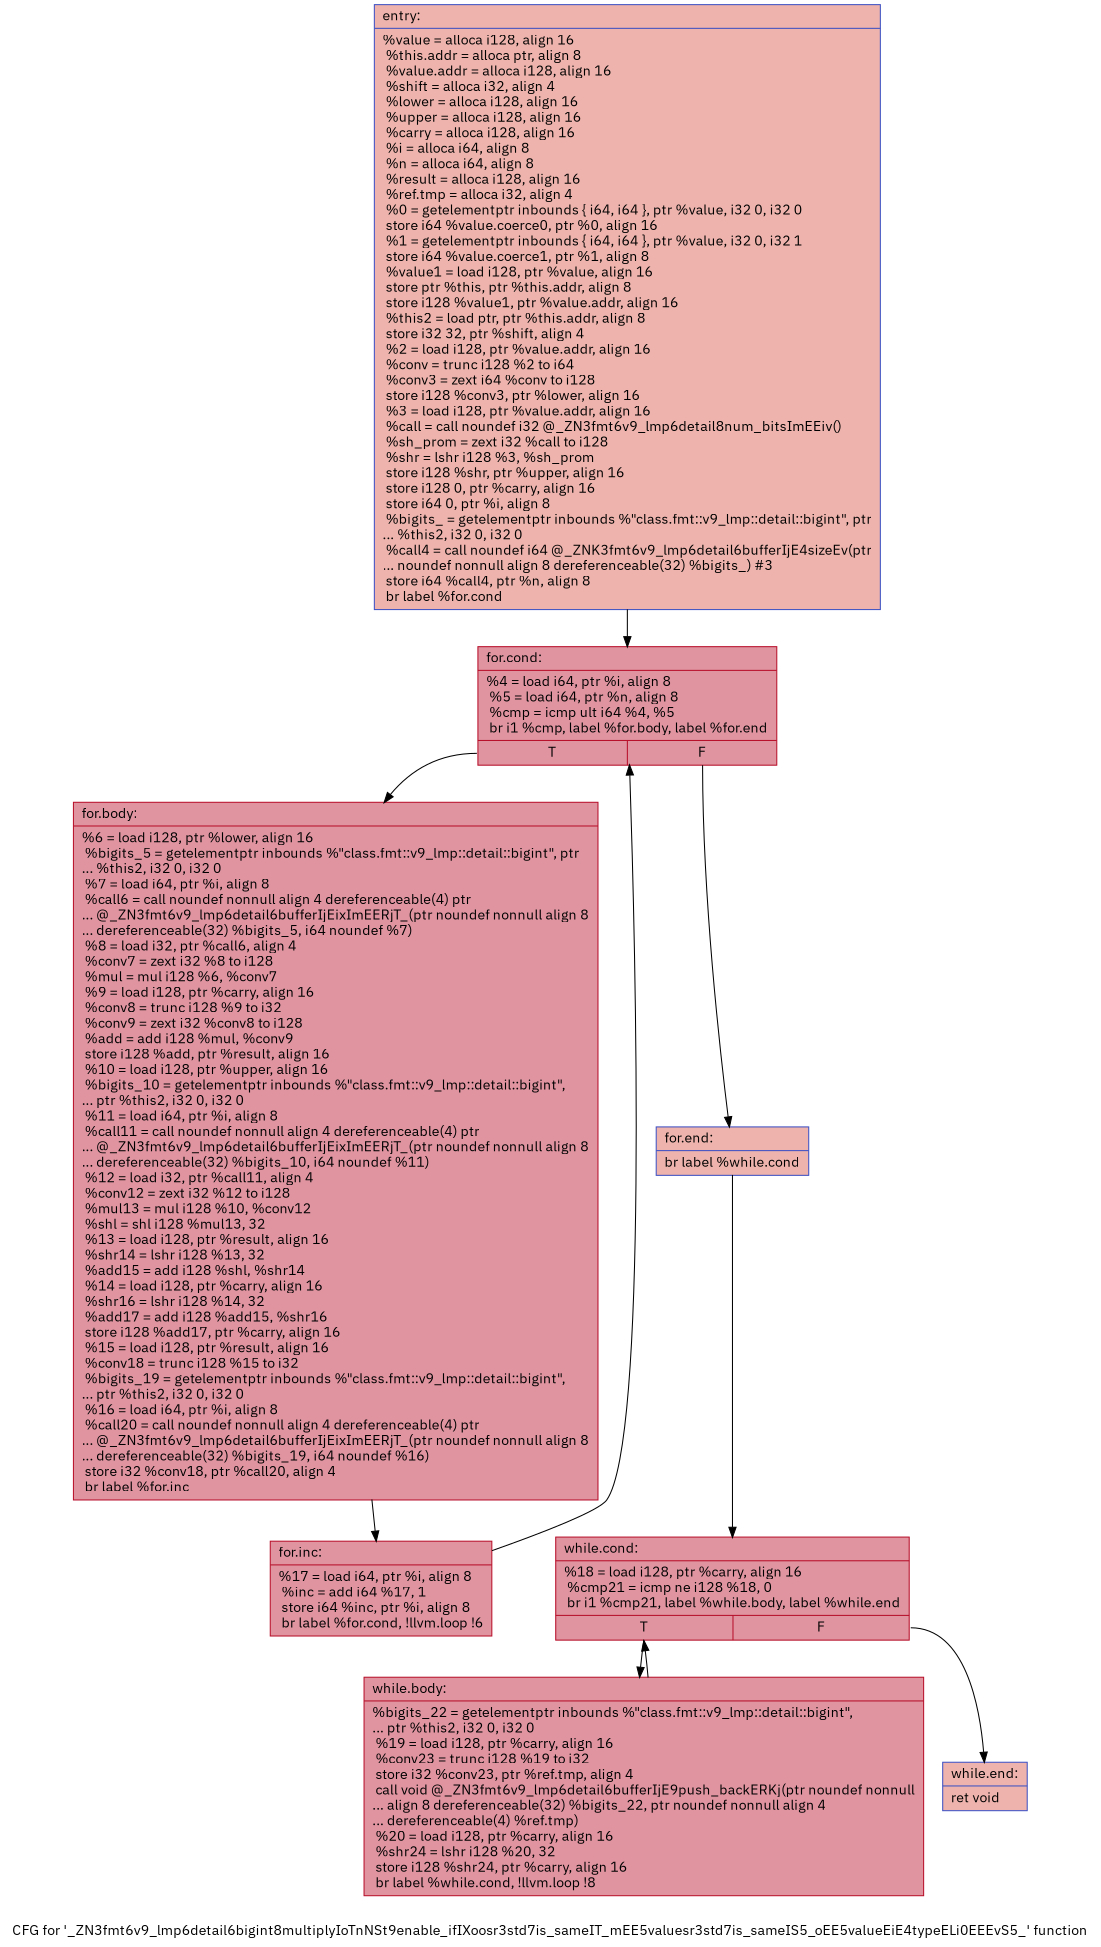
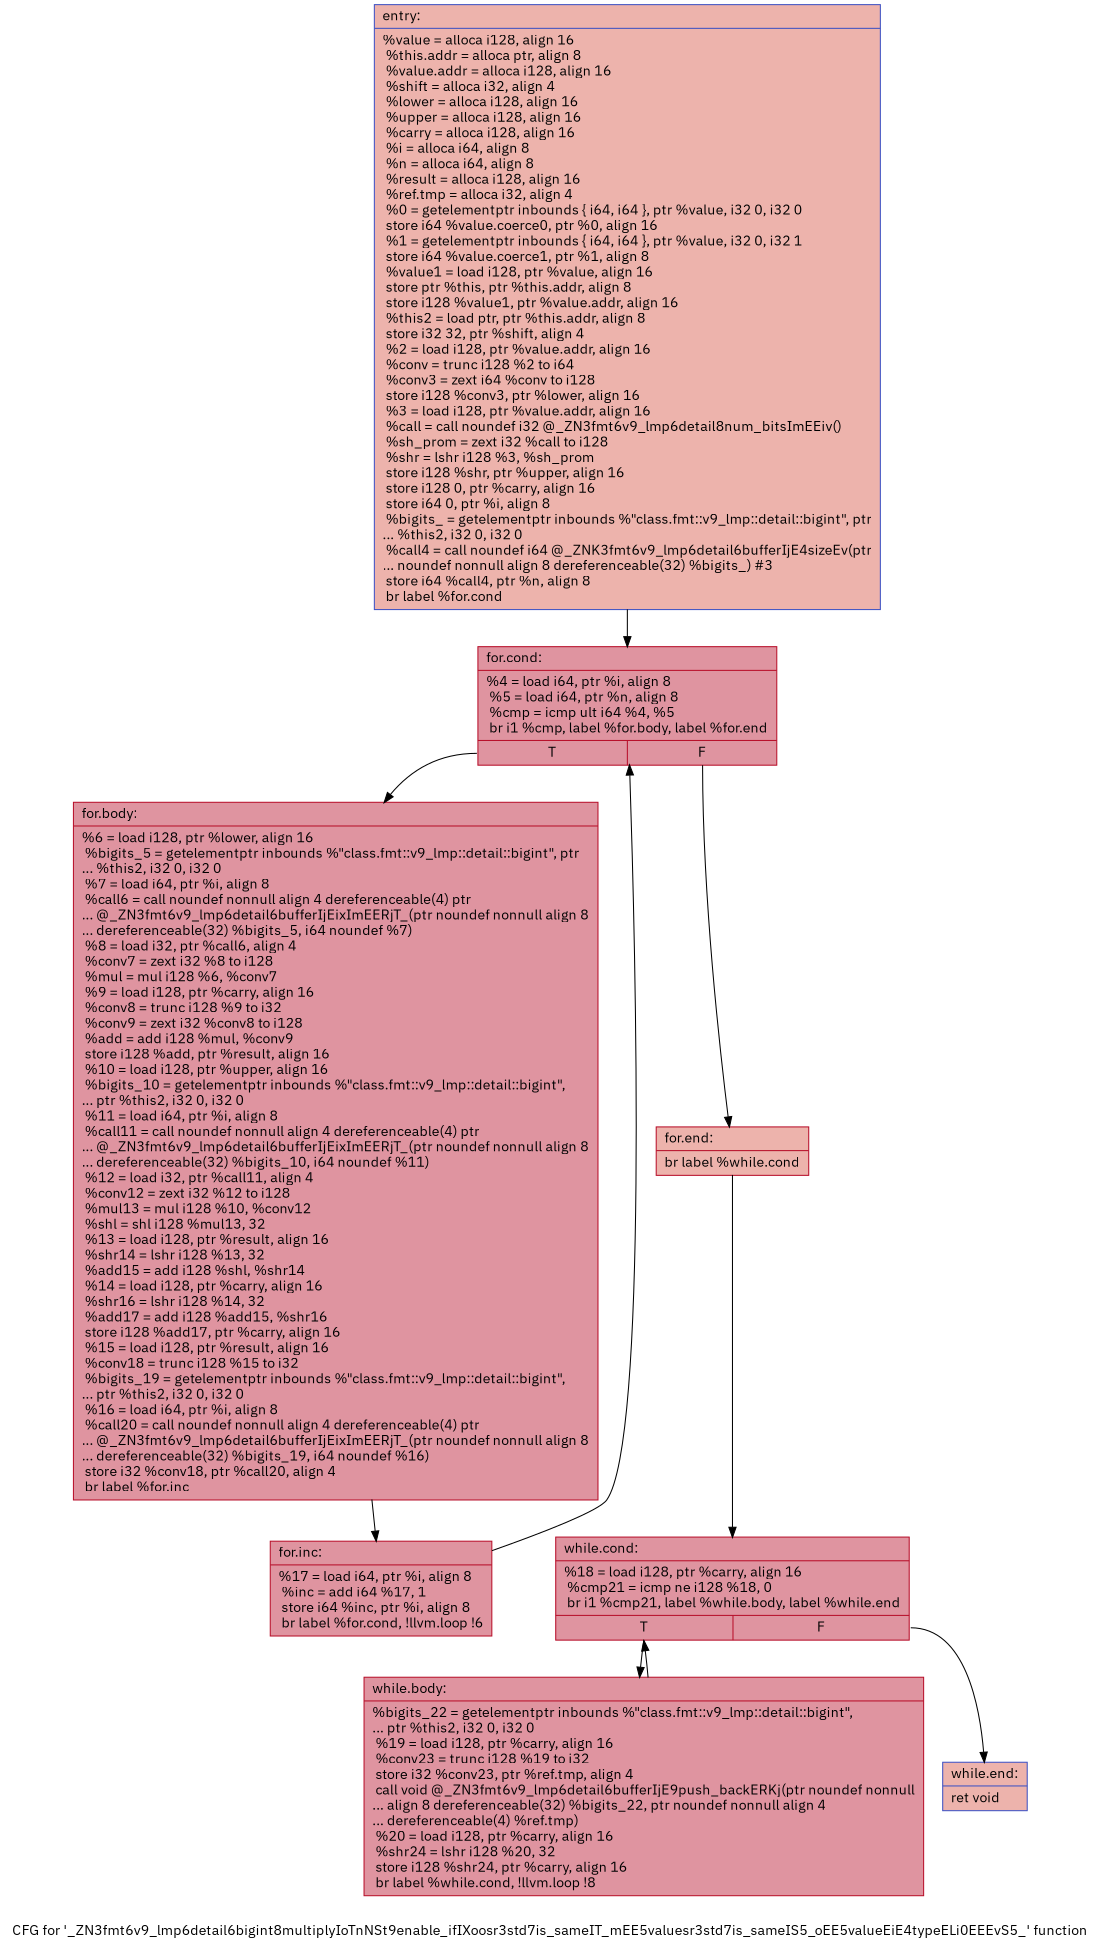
node "for.end:": color #3d50c3ff -> #b70d28ff
